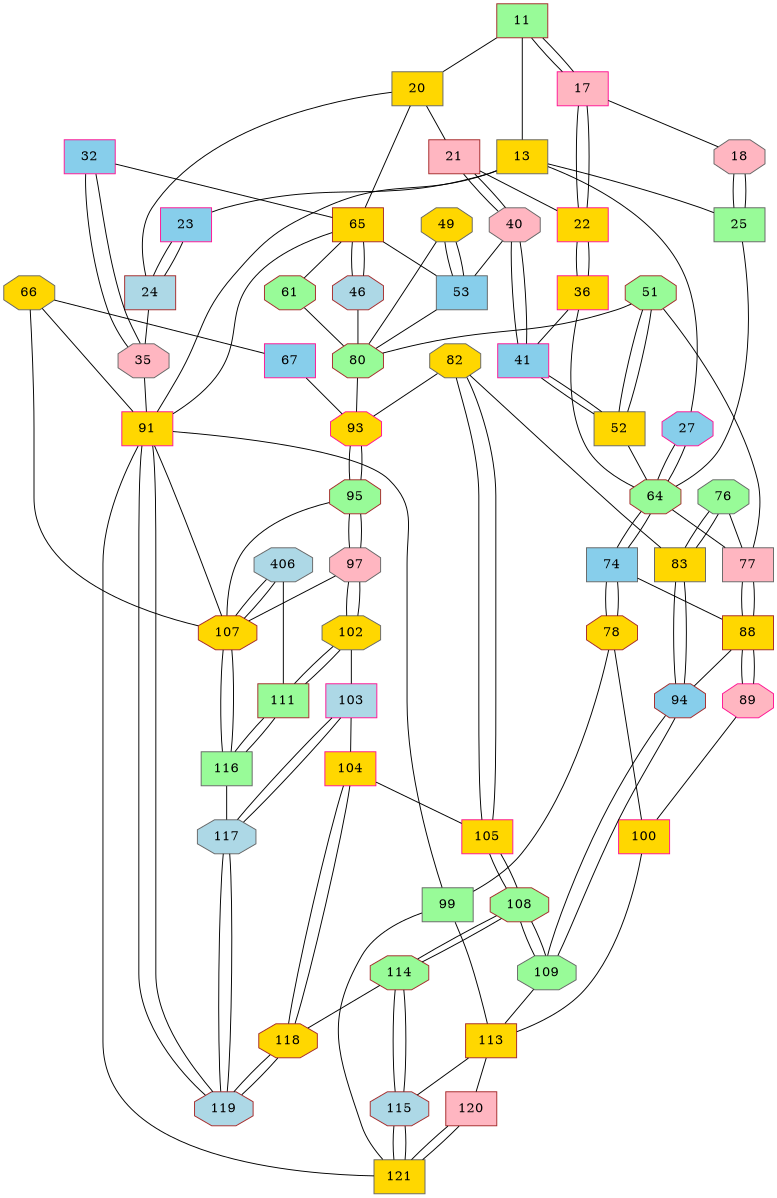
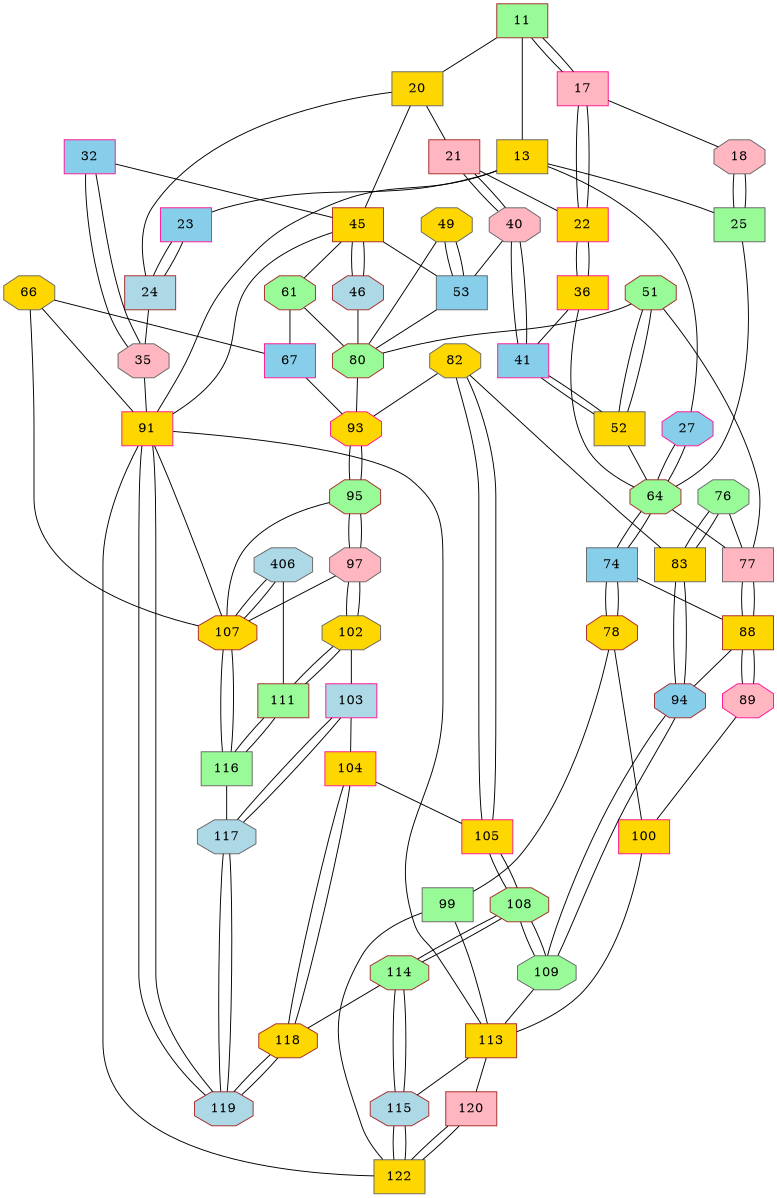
node "65": label "65" -> "45"
edge "61" -- "67": added
edge "91" -- "99": now "91" -- "113"
node "121": label "121" -> "122"
